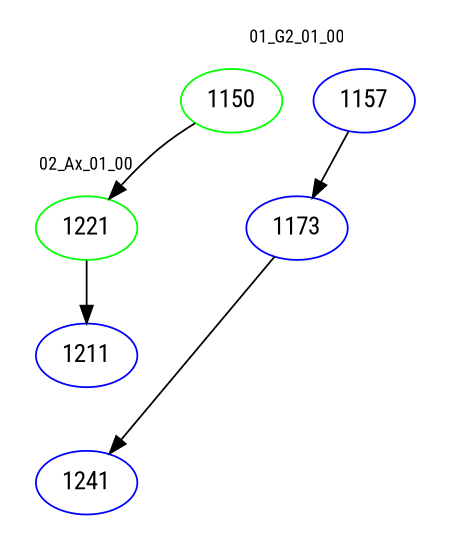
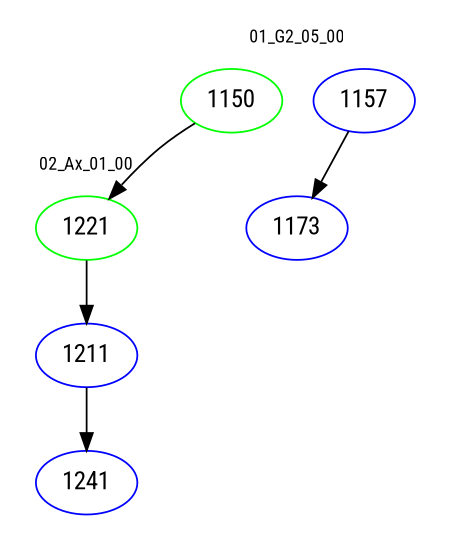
cluster "01_G2_01_00": label "01_G2_01_00" -> "01_G2_05_00"
edge "1173" -> "1241": now "1211" -> "1241"
